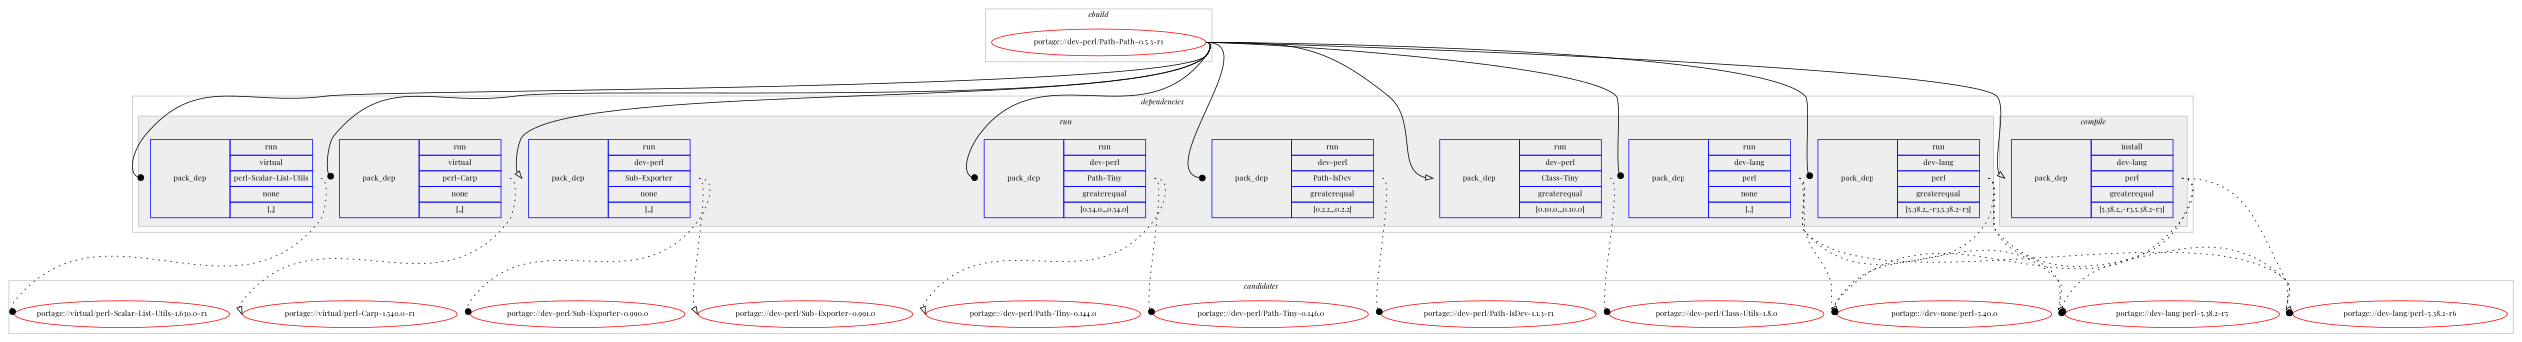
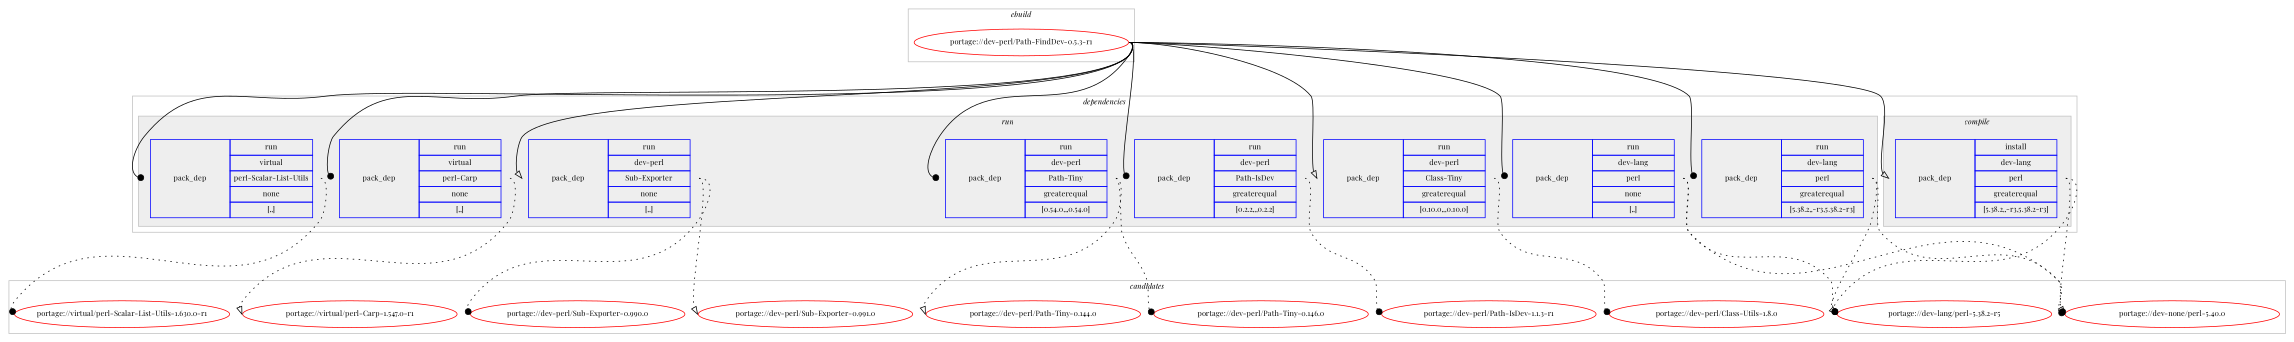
node "portage://dev-perl/Path-Path-0.5.3-r1": label "portage://dev-perl/Path-Path-0.5.3-r1" -> "portage://dev-perl/Path-FindDev-0.5.3-r1"
node "portage://virtual/perl-Carp-1.540.0-r1": label "portage://virtual/perl-Carp-1.540.0-r1" -> "portage://virtual/perl-Carp-1.547.0-r1"
node "portage://dev-lang/perl-5.38.2-r6": removed
